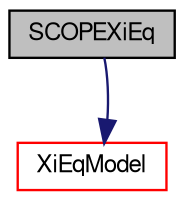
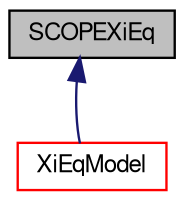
edge "SCOPEXiEq" -> "XiEqModel": reversed
